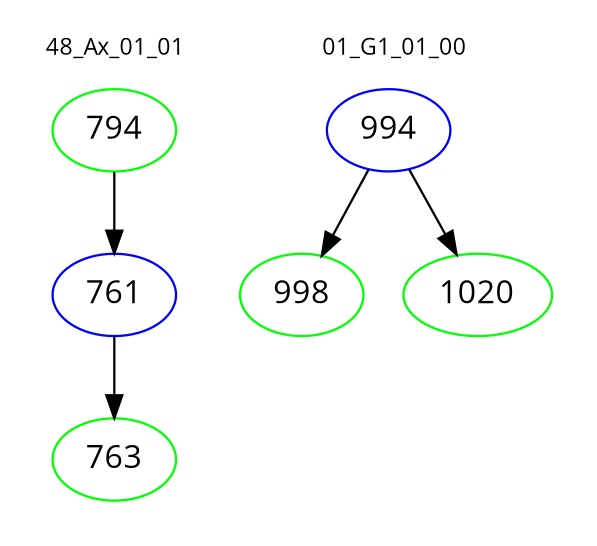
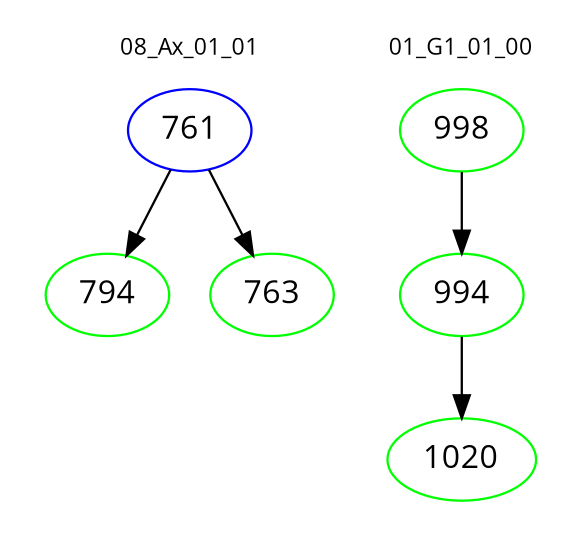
cluster "48_Ax_01_01": label "48_Ax_01_01" -> "08_Ax_01_01"
node "994": color blue -> green
edge "794" -> "761": reversed
edge "994" -> "998": reversed
